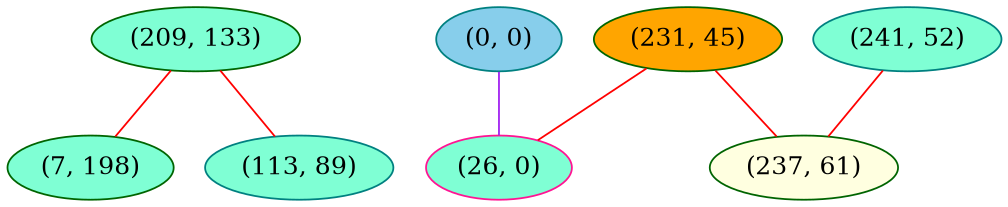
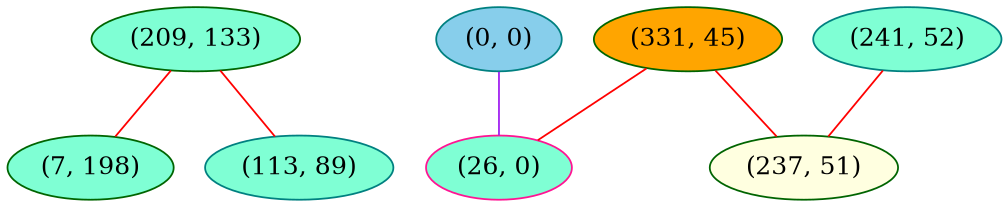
node "(231, 45)": label "(231, 45)" -> "(331, 45)"
node "(237, 61)": label "(237, 61)" -> "(237, 51)"
